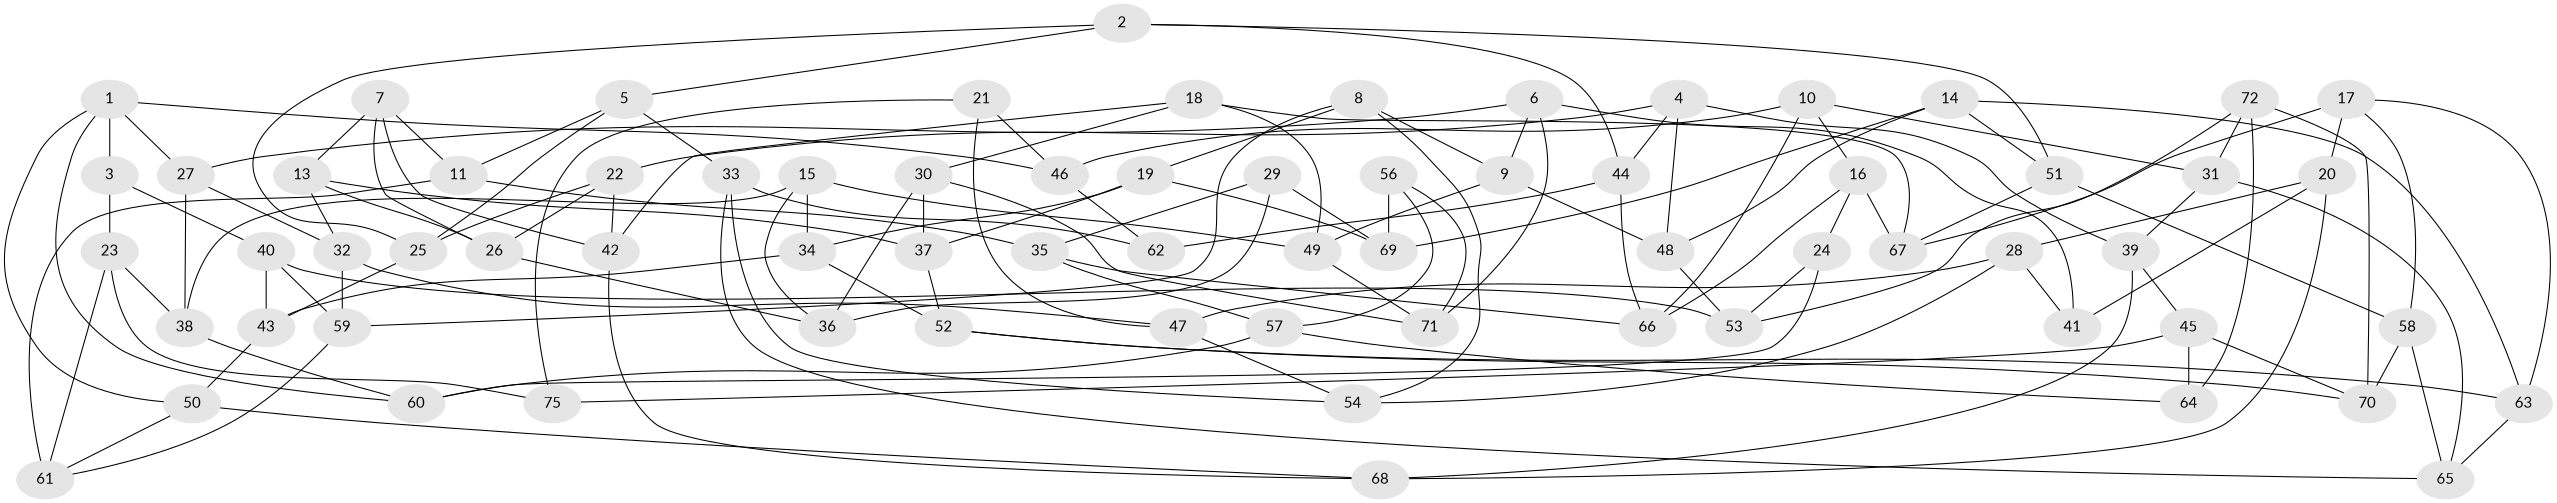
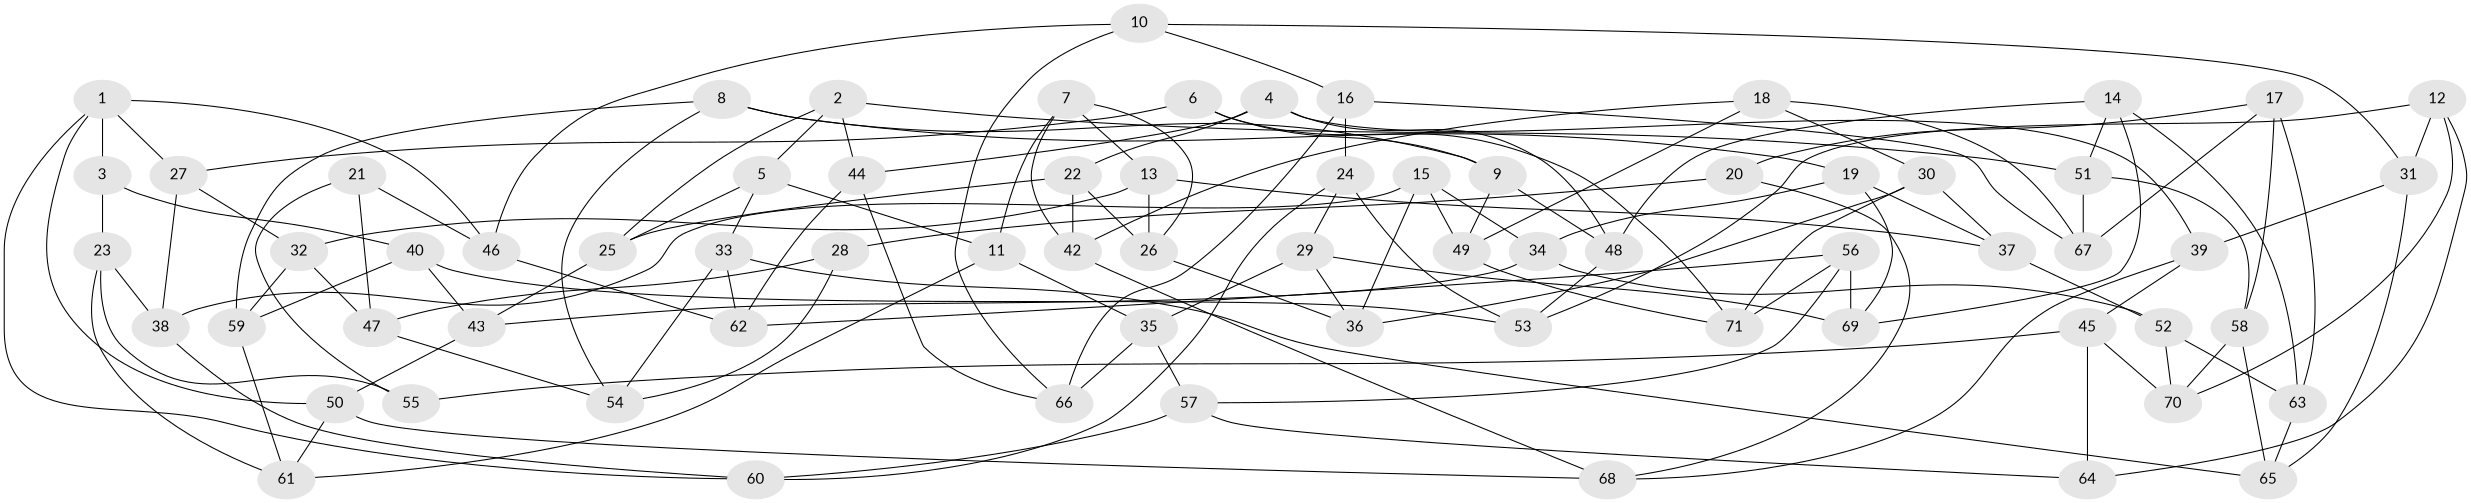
node "72": label "72" -> "12"
edge "24" -- "29": added
edge "56" -- "62": added
node "41": removed
node "75": label "75" -> "55"
